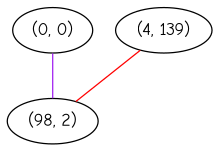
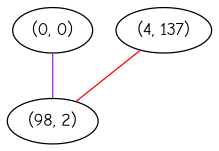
node "(4, 139)": label "(4, 139)" -> "(4, 137)"
